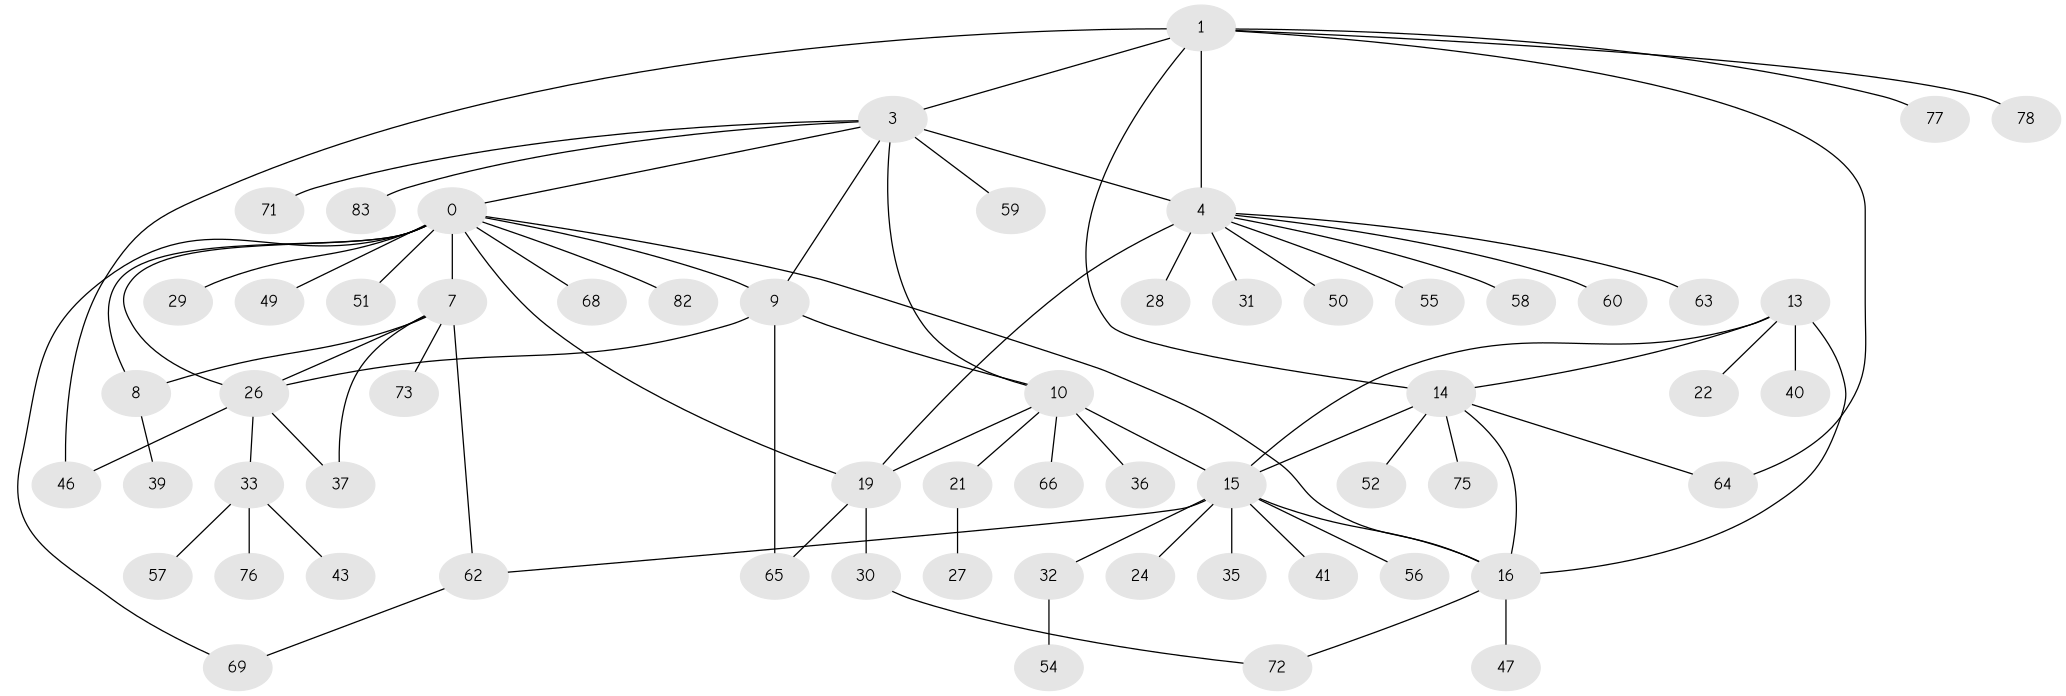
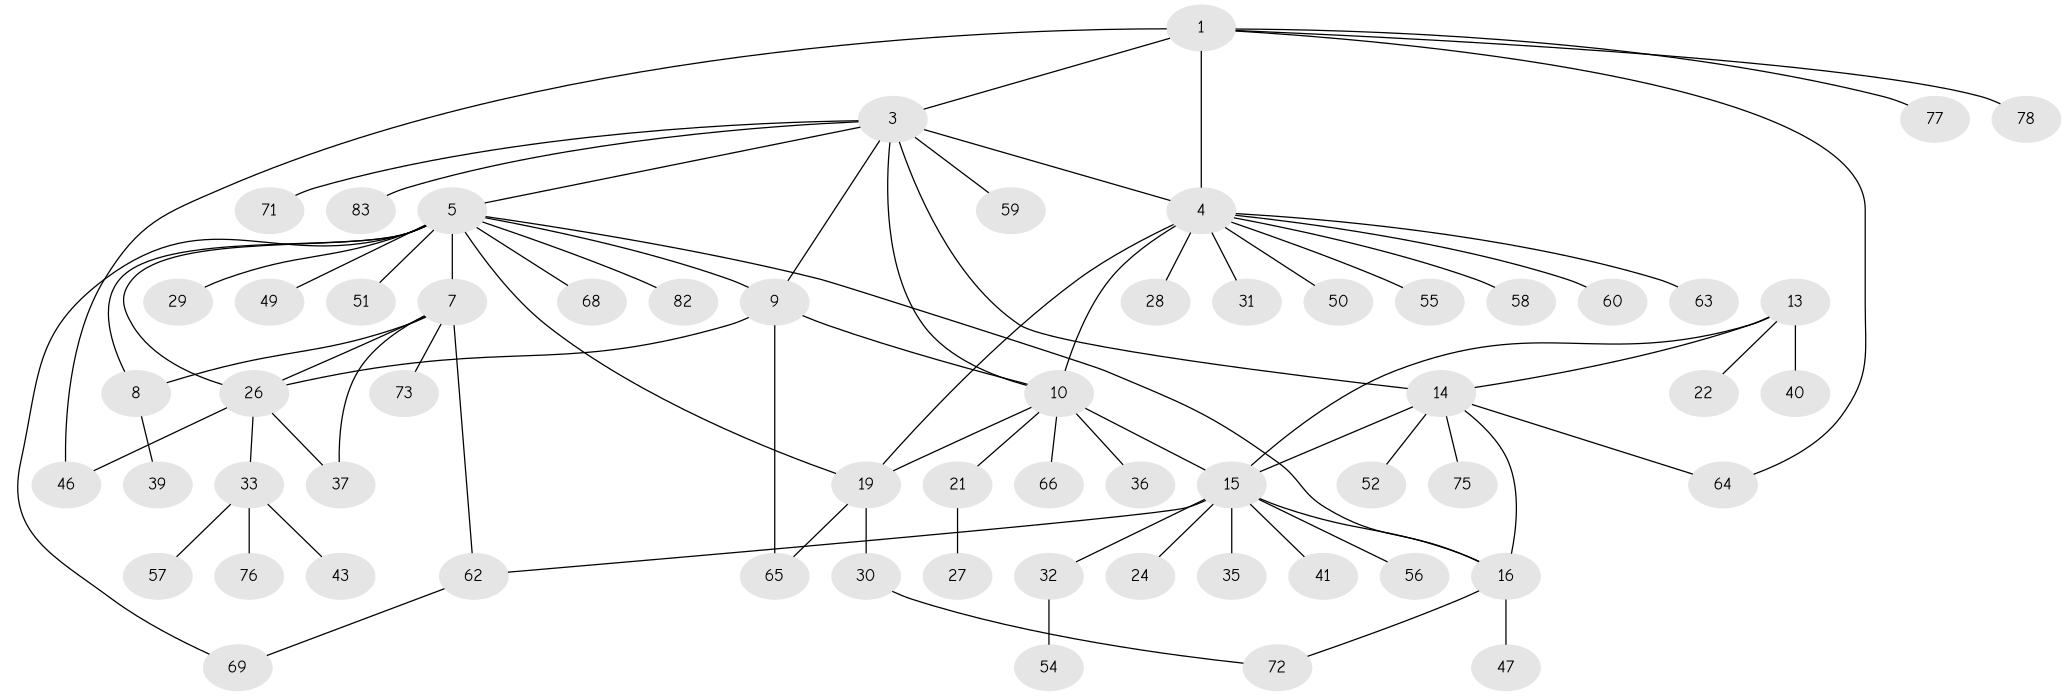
node "0": label "0" -> "5"
edge "4" -- "10": added
edge "1" -- "14": now "3" -- "14"
edge "13" -- "16": removed
